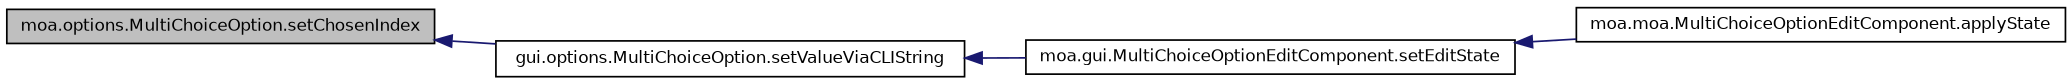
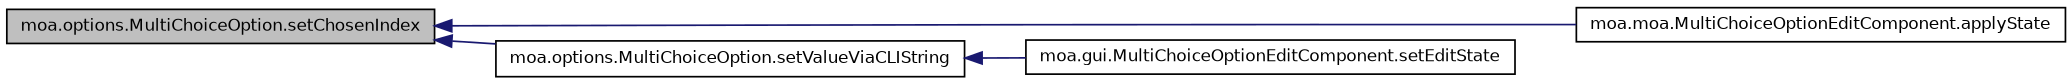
edge "moa.moa.MultiChoiceOptionEditComponent.applyState" -> "moa.gui.MultiChoiceOptionEditComponent.setEditState": now "moa.moa.MultiChoiceOptionEditComponent.applyState" -> "moa.options.MultiChoiceOption.setChosenIndex"
node "gui.options.MultiChoiceOption.setValueViaCLIString": label "gui.options.MultiChoiceOption.setValueViaCLIString" -> "moa.options.MultiChoiceOption.setValueViaCLIString"
